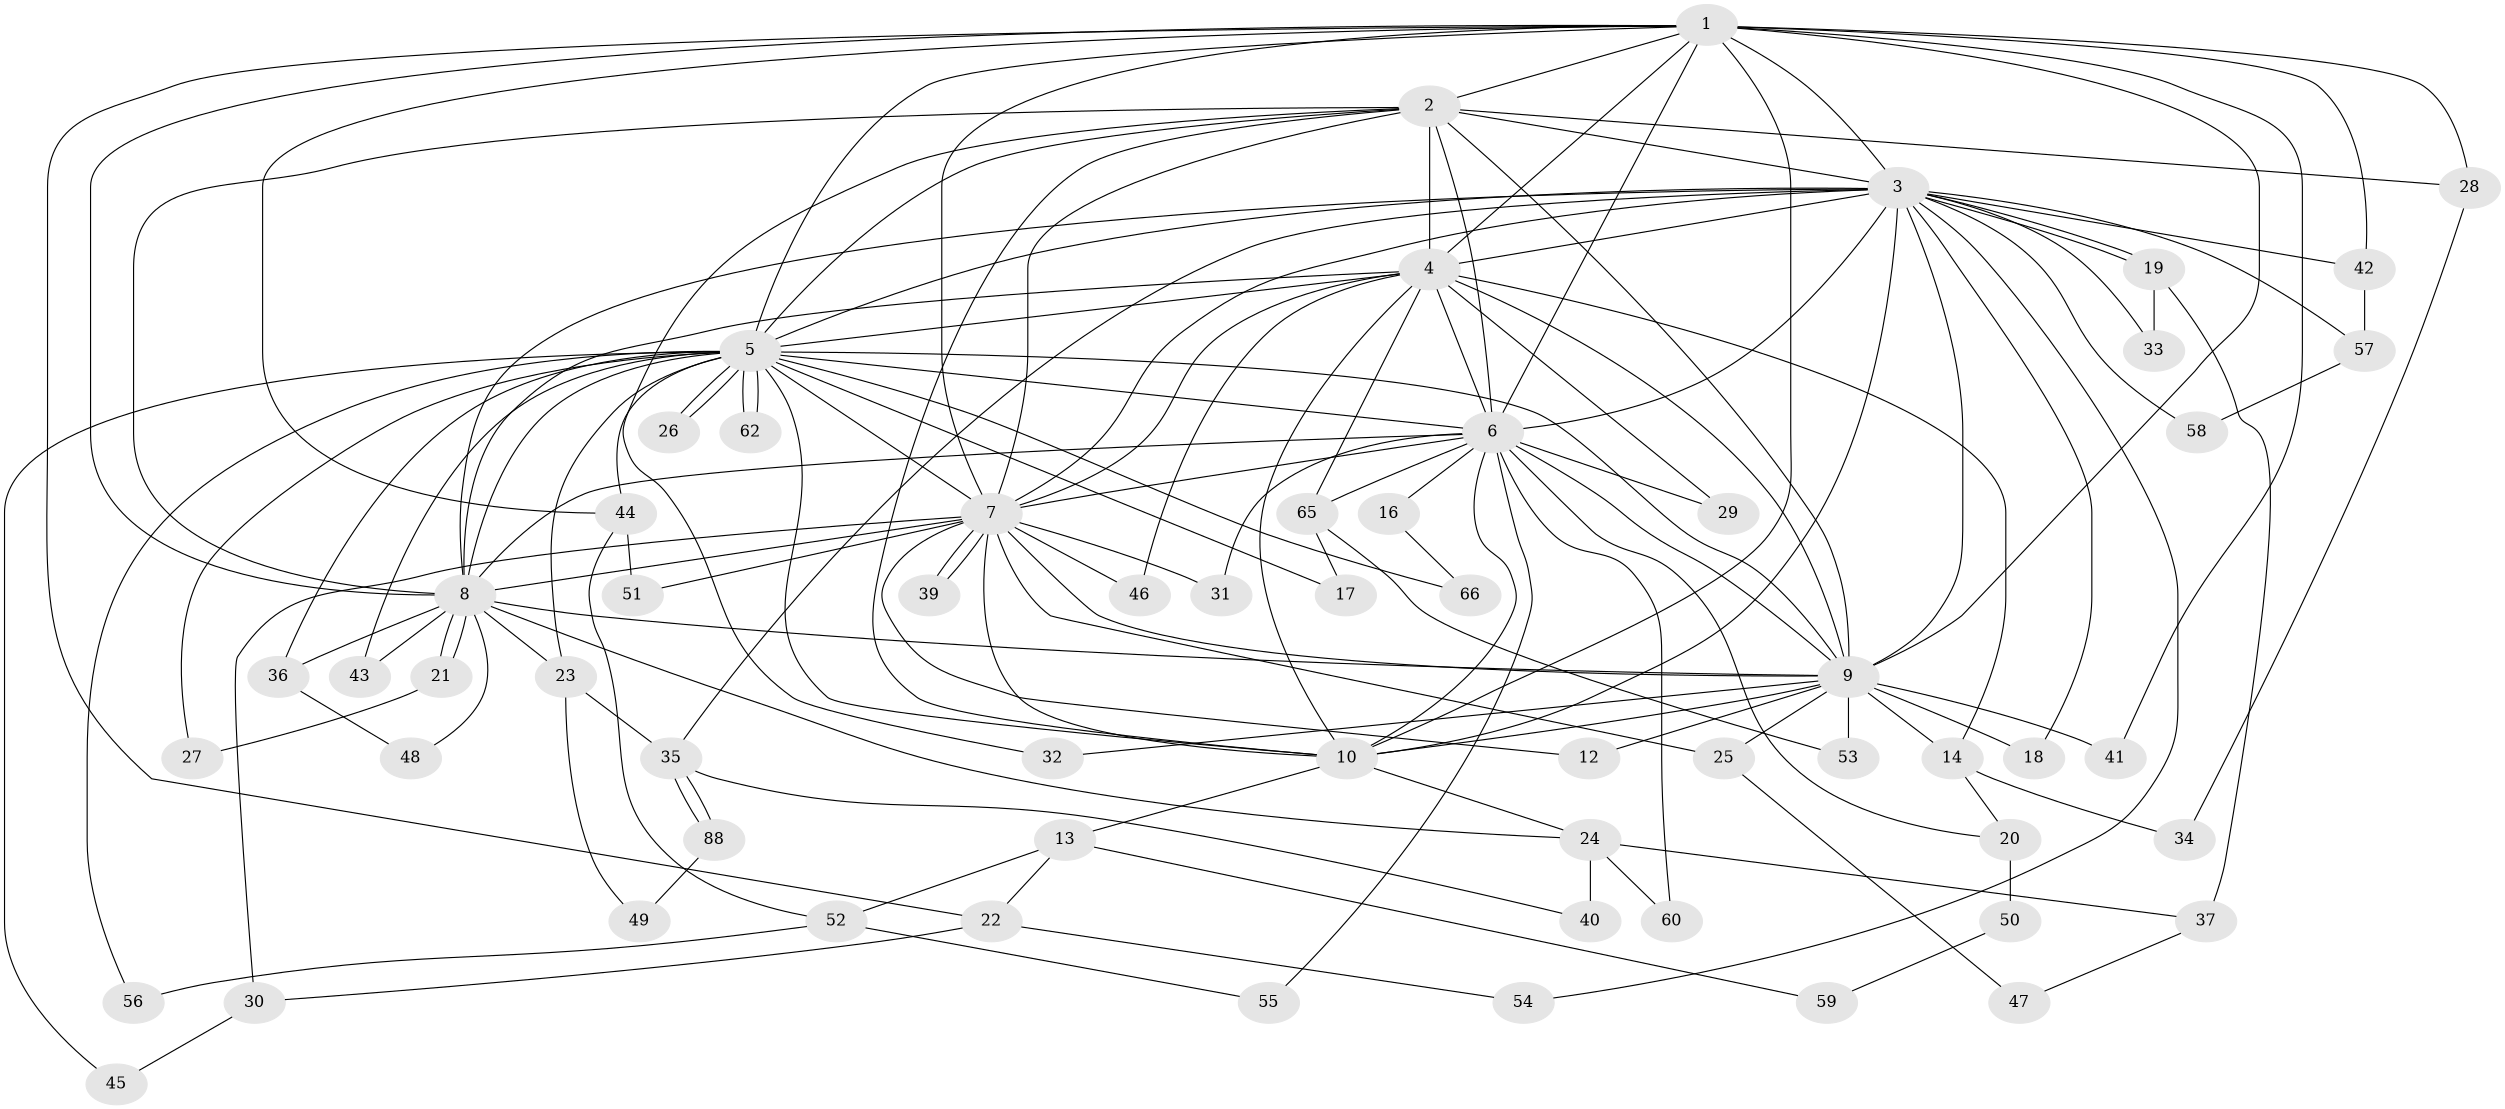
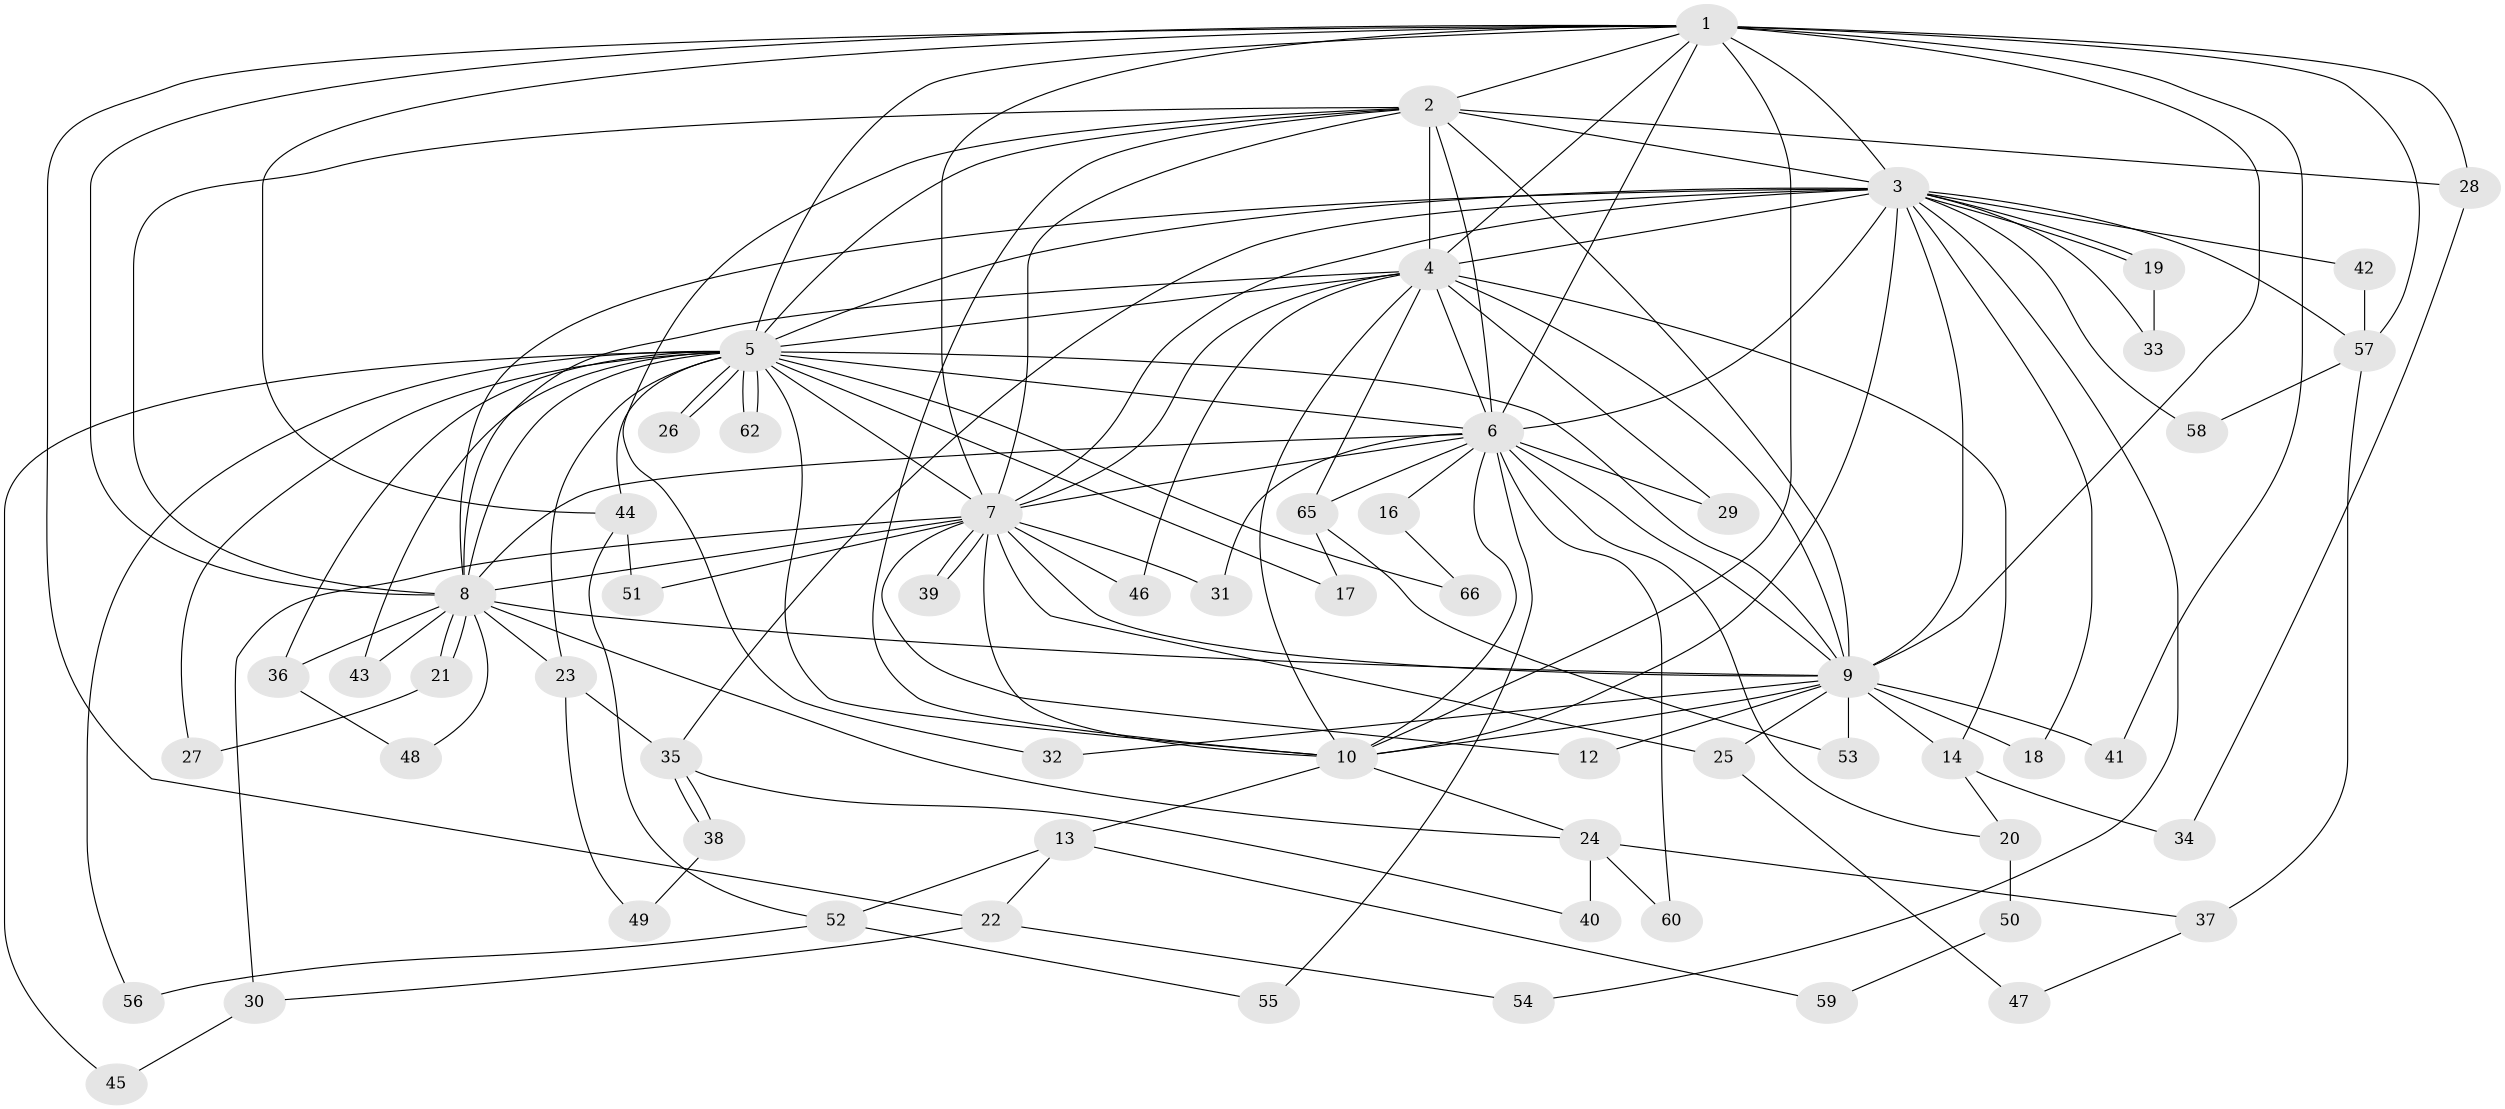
edge "1" -- "42": now "1" -- "57"
edge "19" -- "37": now "57" -- "37"
node "88": label "88" -> "38"
